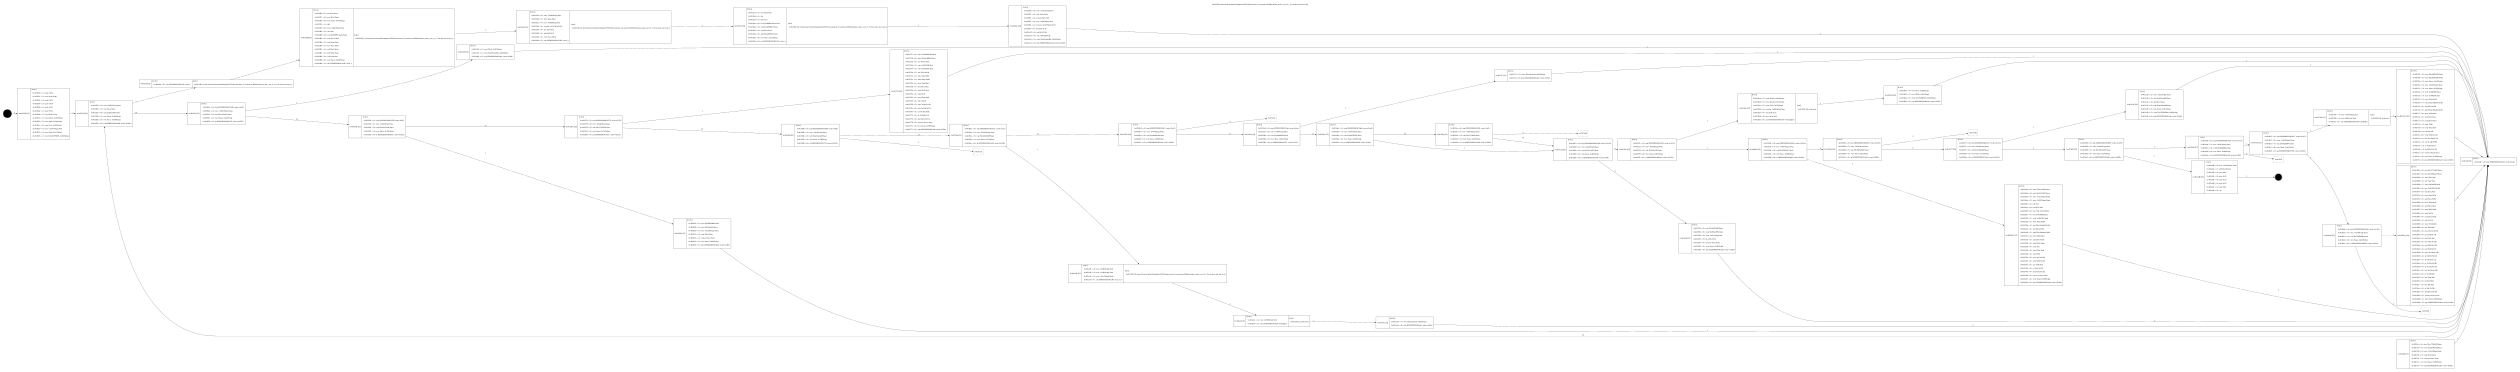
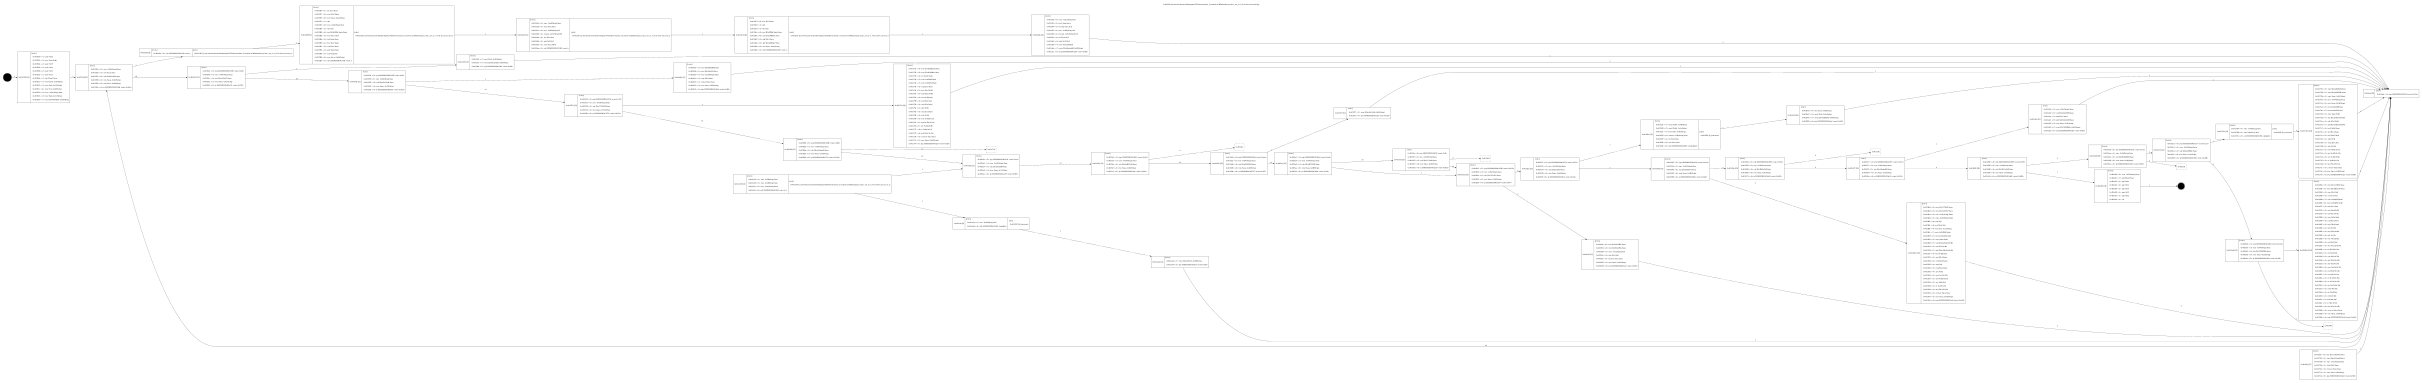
edge "0x40159c [22]" -> "0x401a35 [15]": reversed
